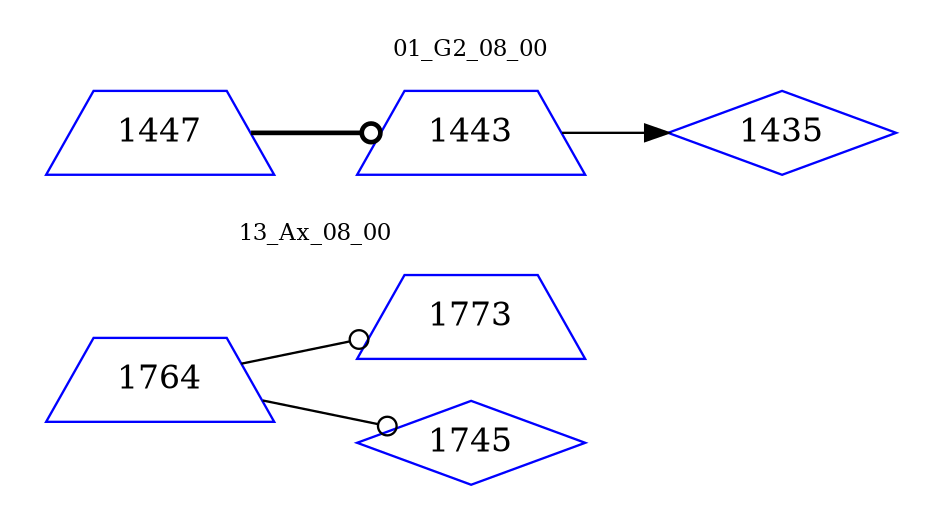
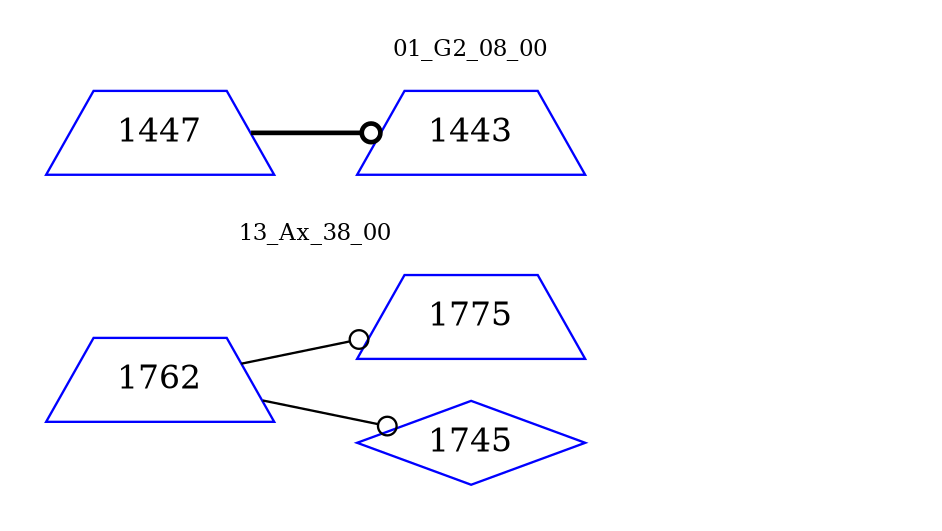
node "1435": removed
cluster "13_Ax_08_00": label "13_Ax_08_00" -> "13_Ax_38_00"
node "1773": label "1773" -> "1775"
node "1764": label "1764" -> "1762"
